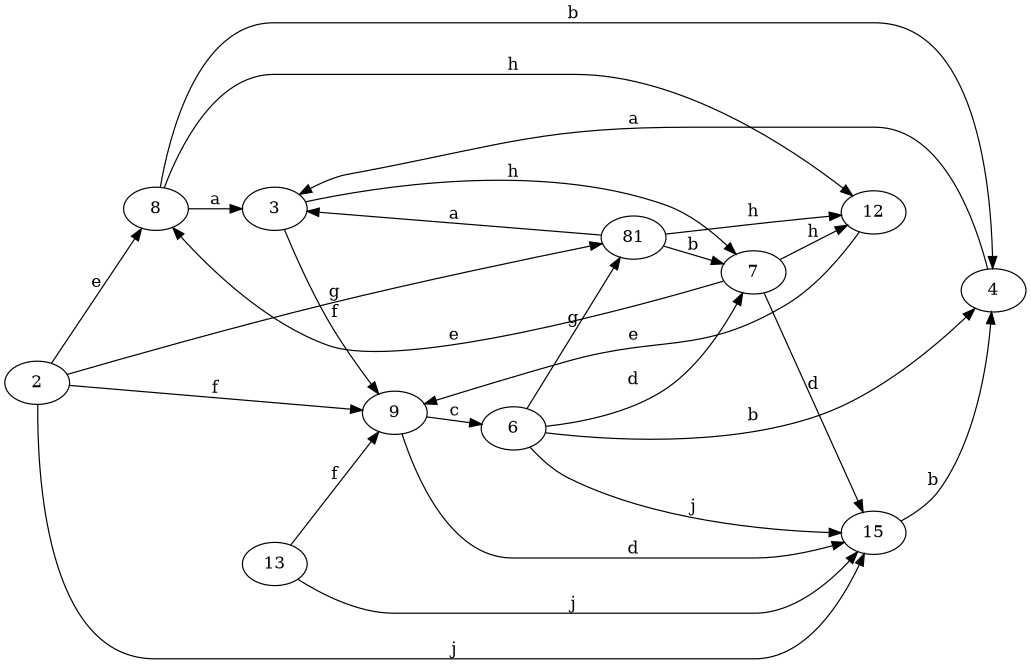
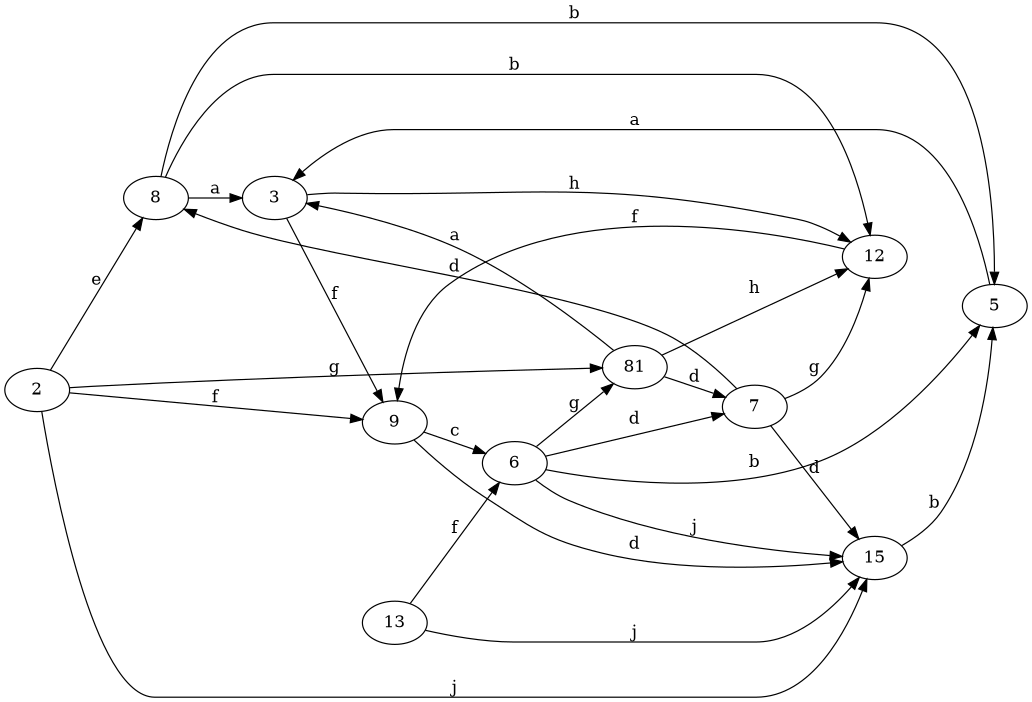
edge "8" -> "12": label "h" -> "b"
edge "3" -> "7": now "3" -> "12"
edge "7" -> "12": label "h" -> "g"
edge "81" -> "7": label "b" -> "d"
node "4": label "4" -> "5"
edge "7" -> "8": label "e" -> "d"
edge "12" -> "9": label "e" -> "f"
edge "13" -> "9": now "13" -> "6"
